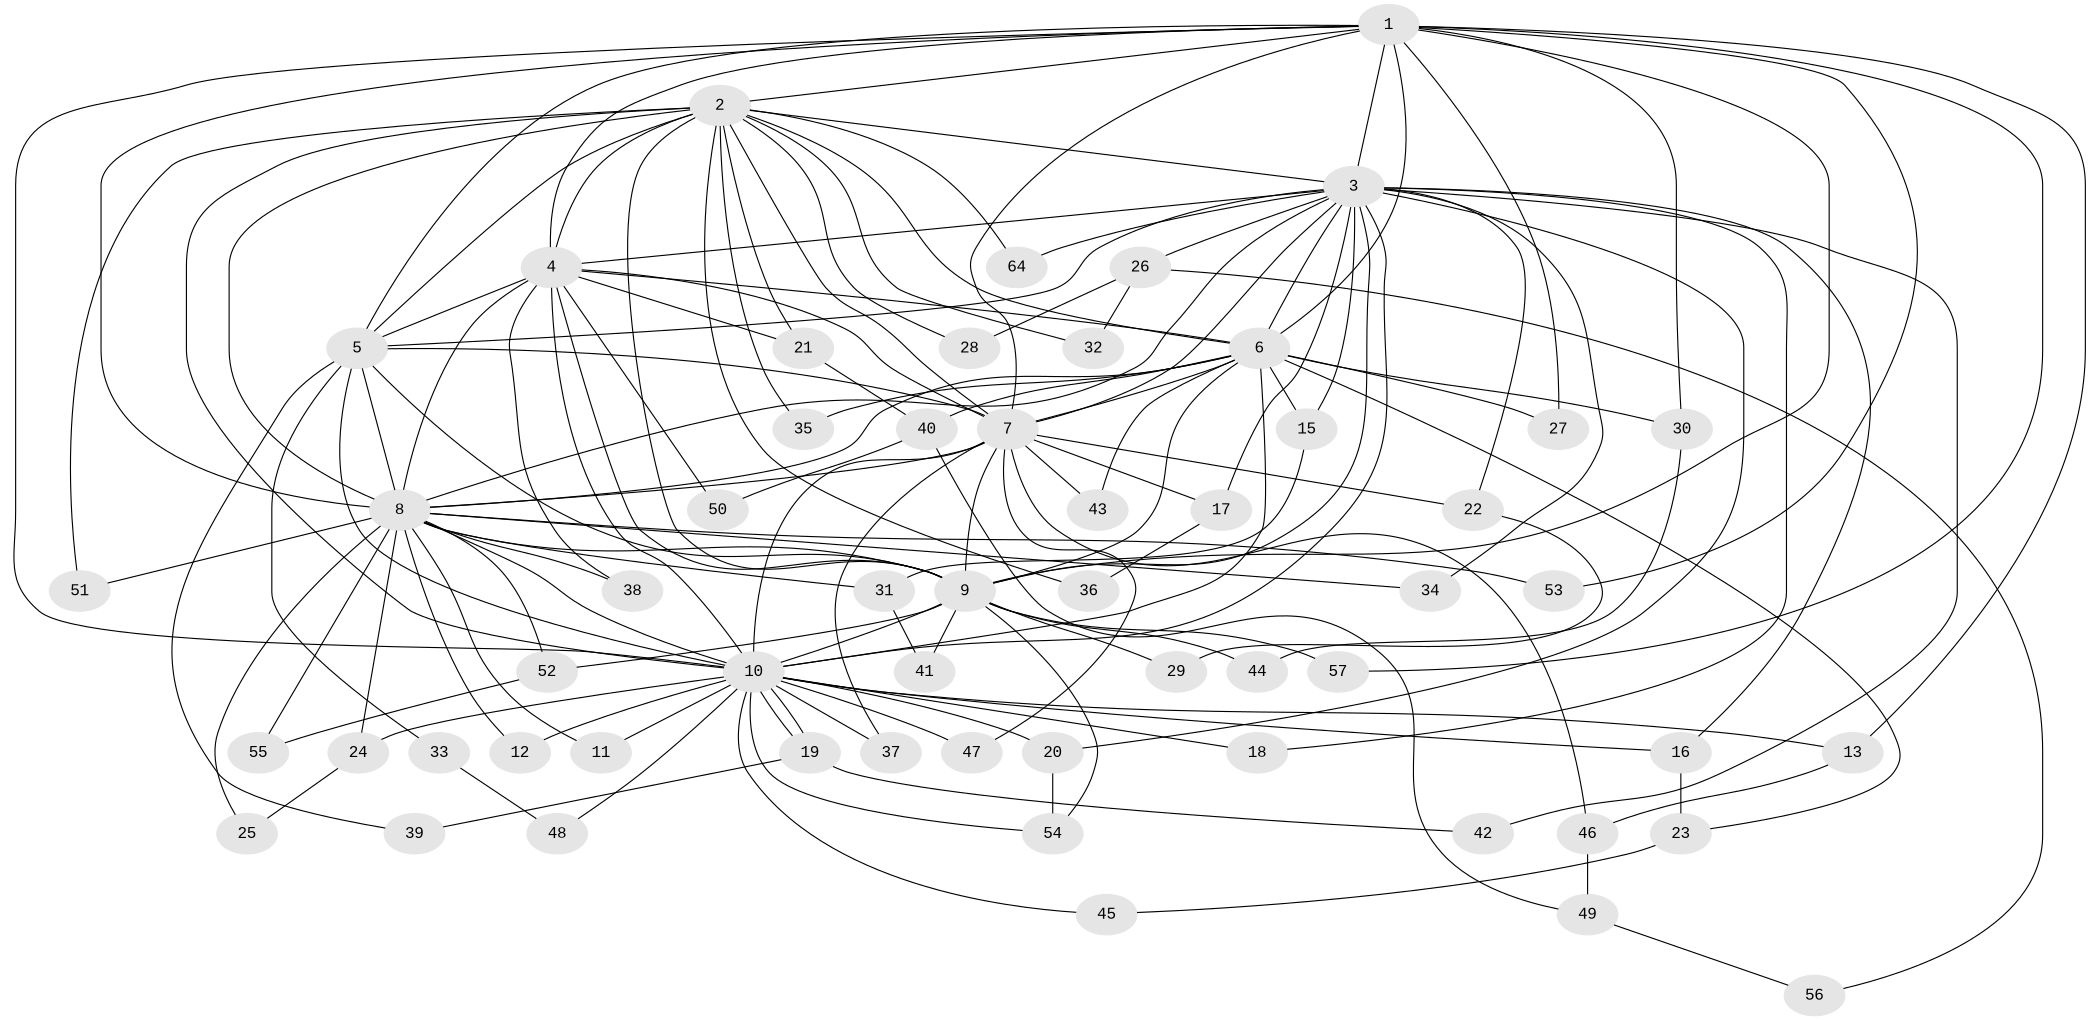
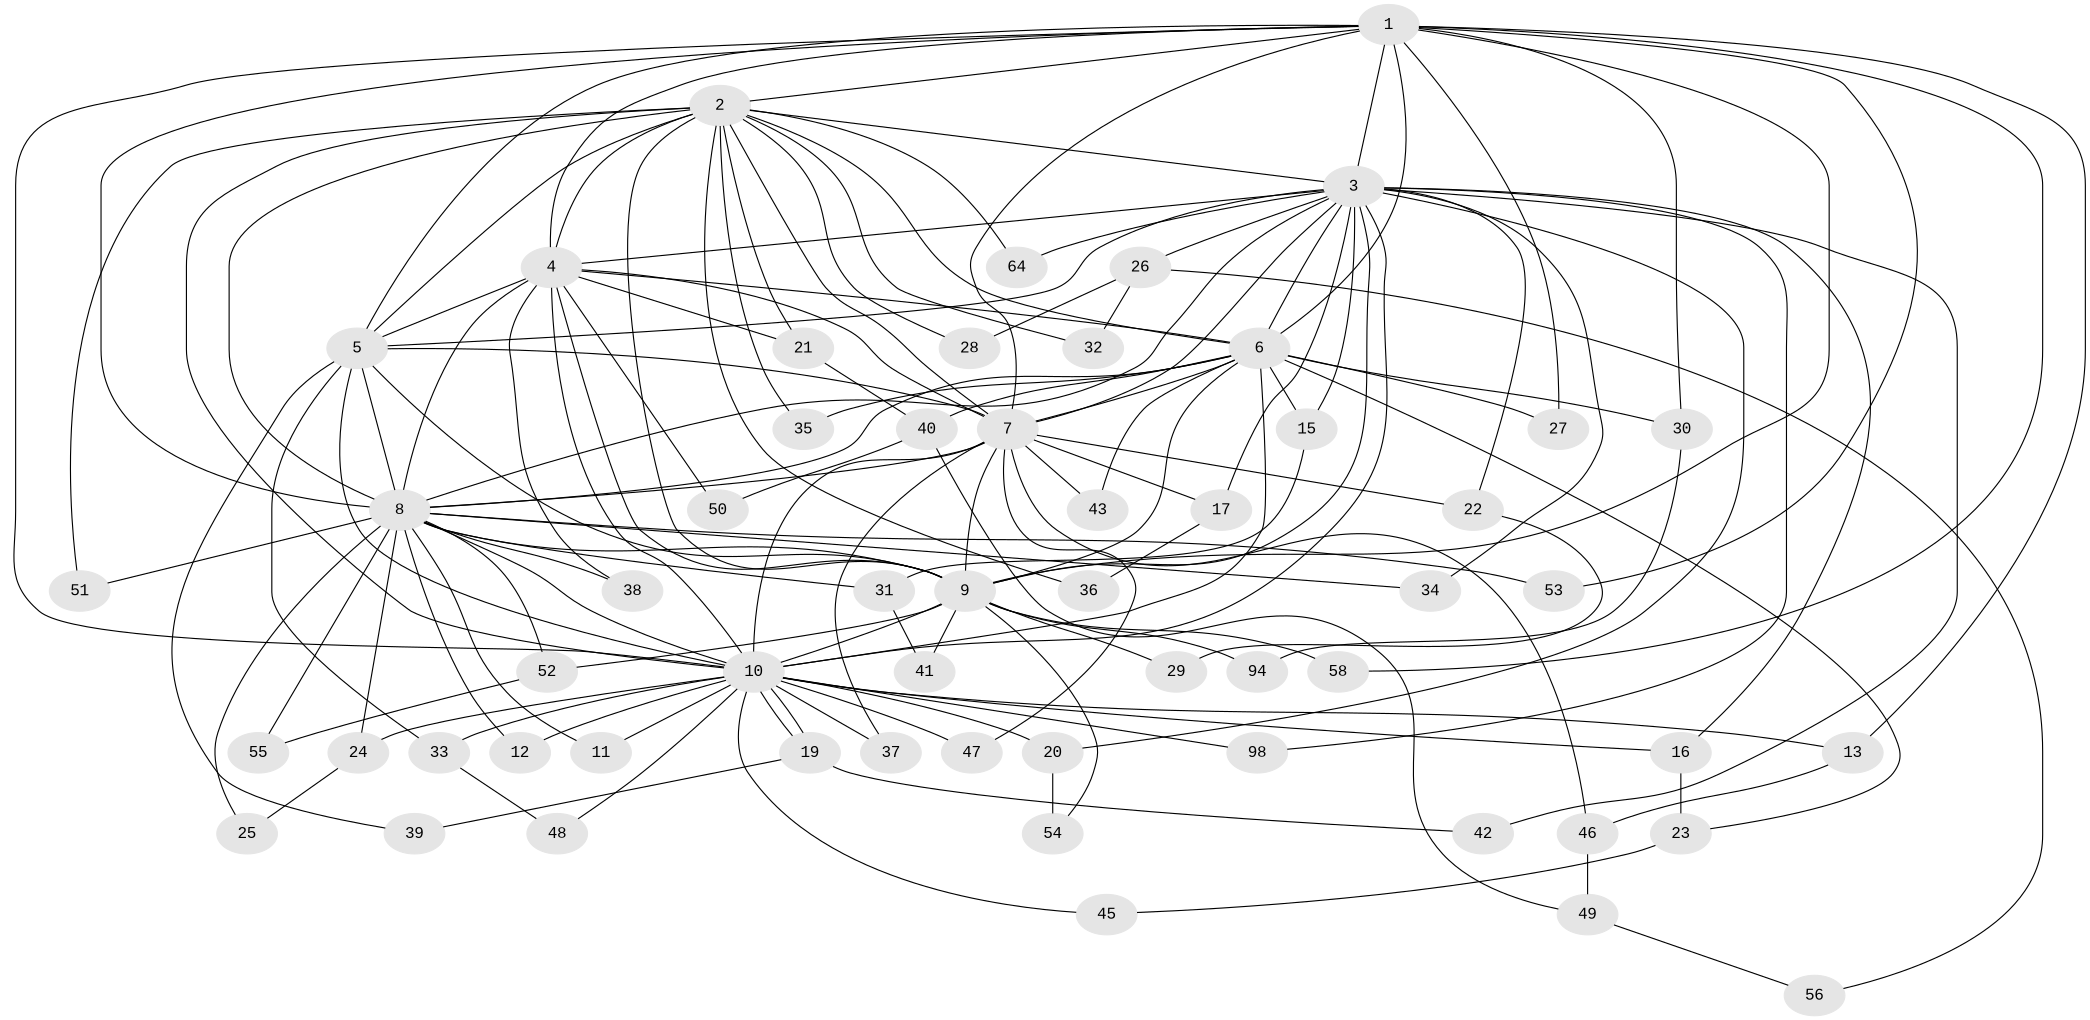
node "44": label "44" -> "94"
node "57": label "57" -> "58"
node "18": label "18" -> "98"
edge "10" -- "54": now "10" -- "33"
